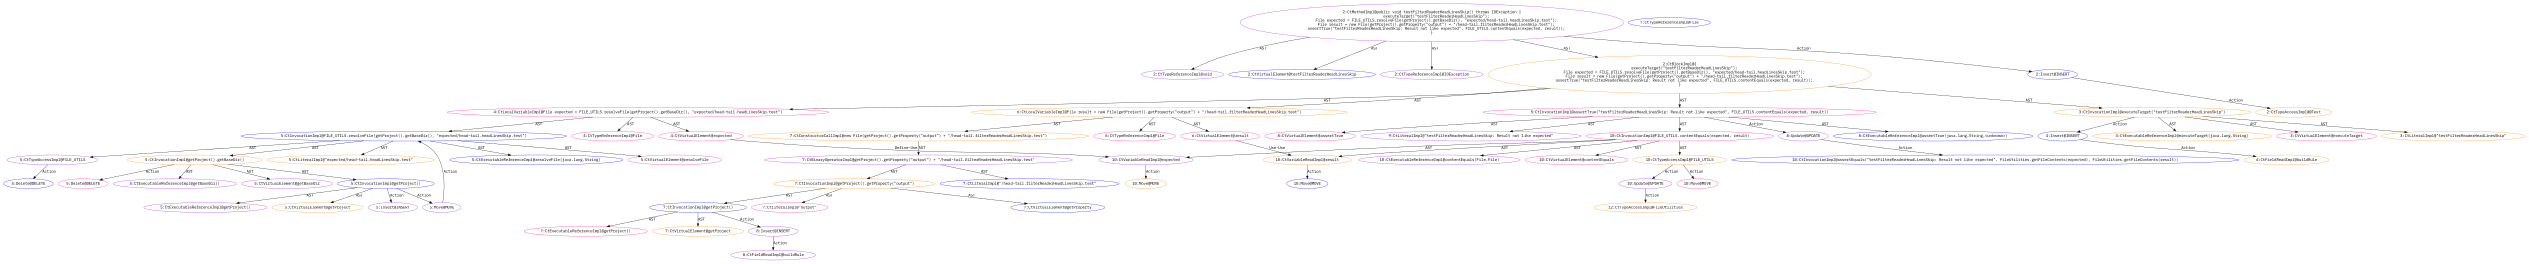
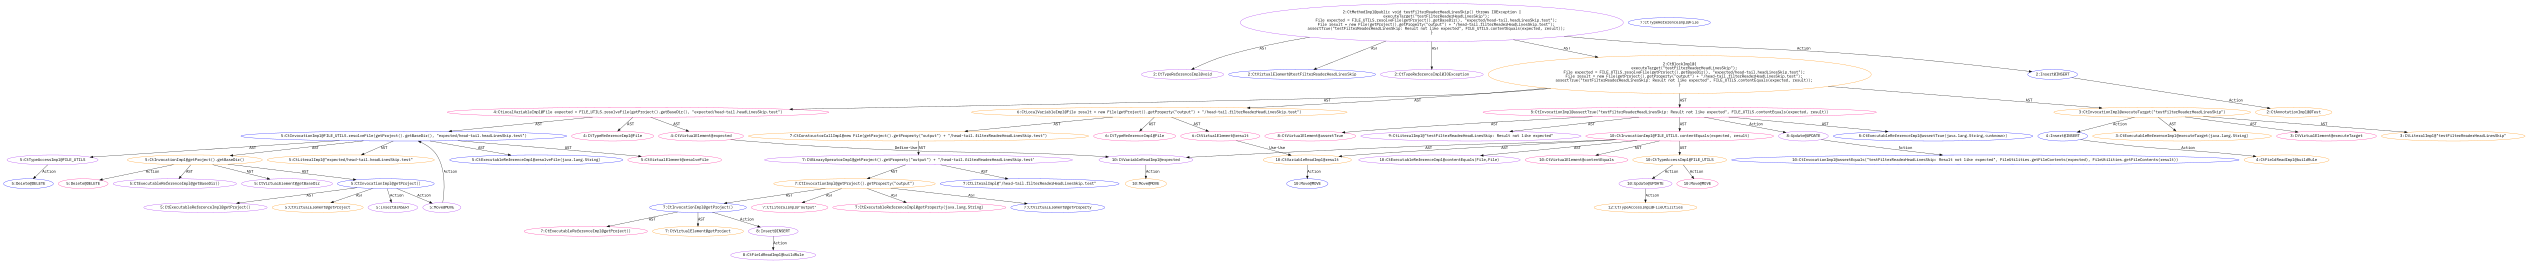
node "2:CtTypeAccessImpl@@Test": label "2:CtTypeAccessImpl@@Test" -> "2:CtAnnotationImpl@@Test"
node "7:CtExecutableReferenceImpl@getProperty(java.lang.String)": added
